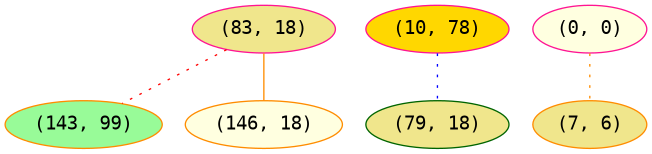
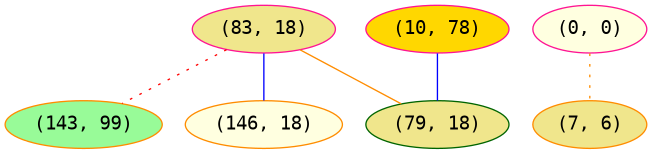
edge "(83, 18)" -- "(146, 18)": color darkorange -> blue
edge "(83, 18)" -- "(79, 18)": added
edge "(10, 78)" -- "(79, 18)": style dotted -> solid
